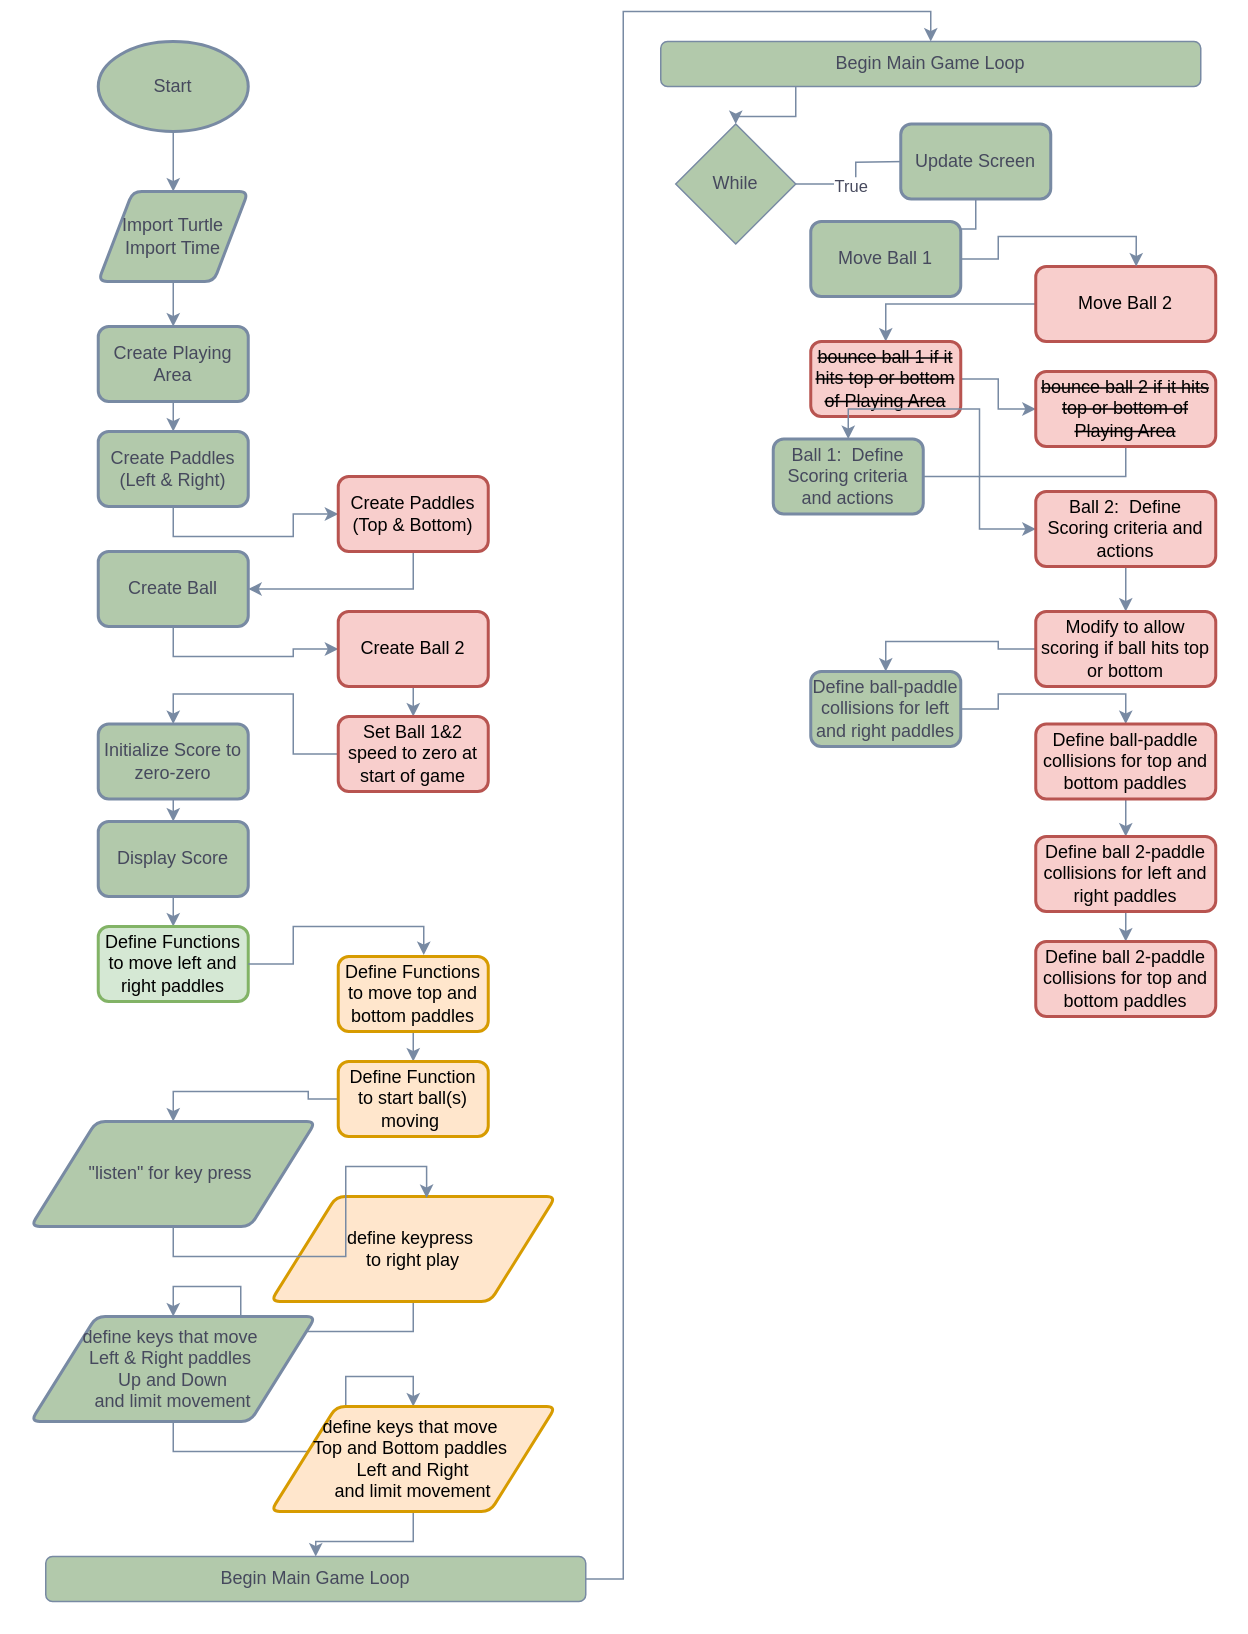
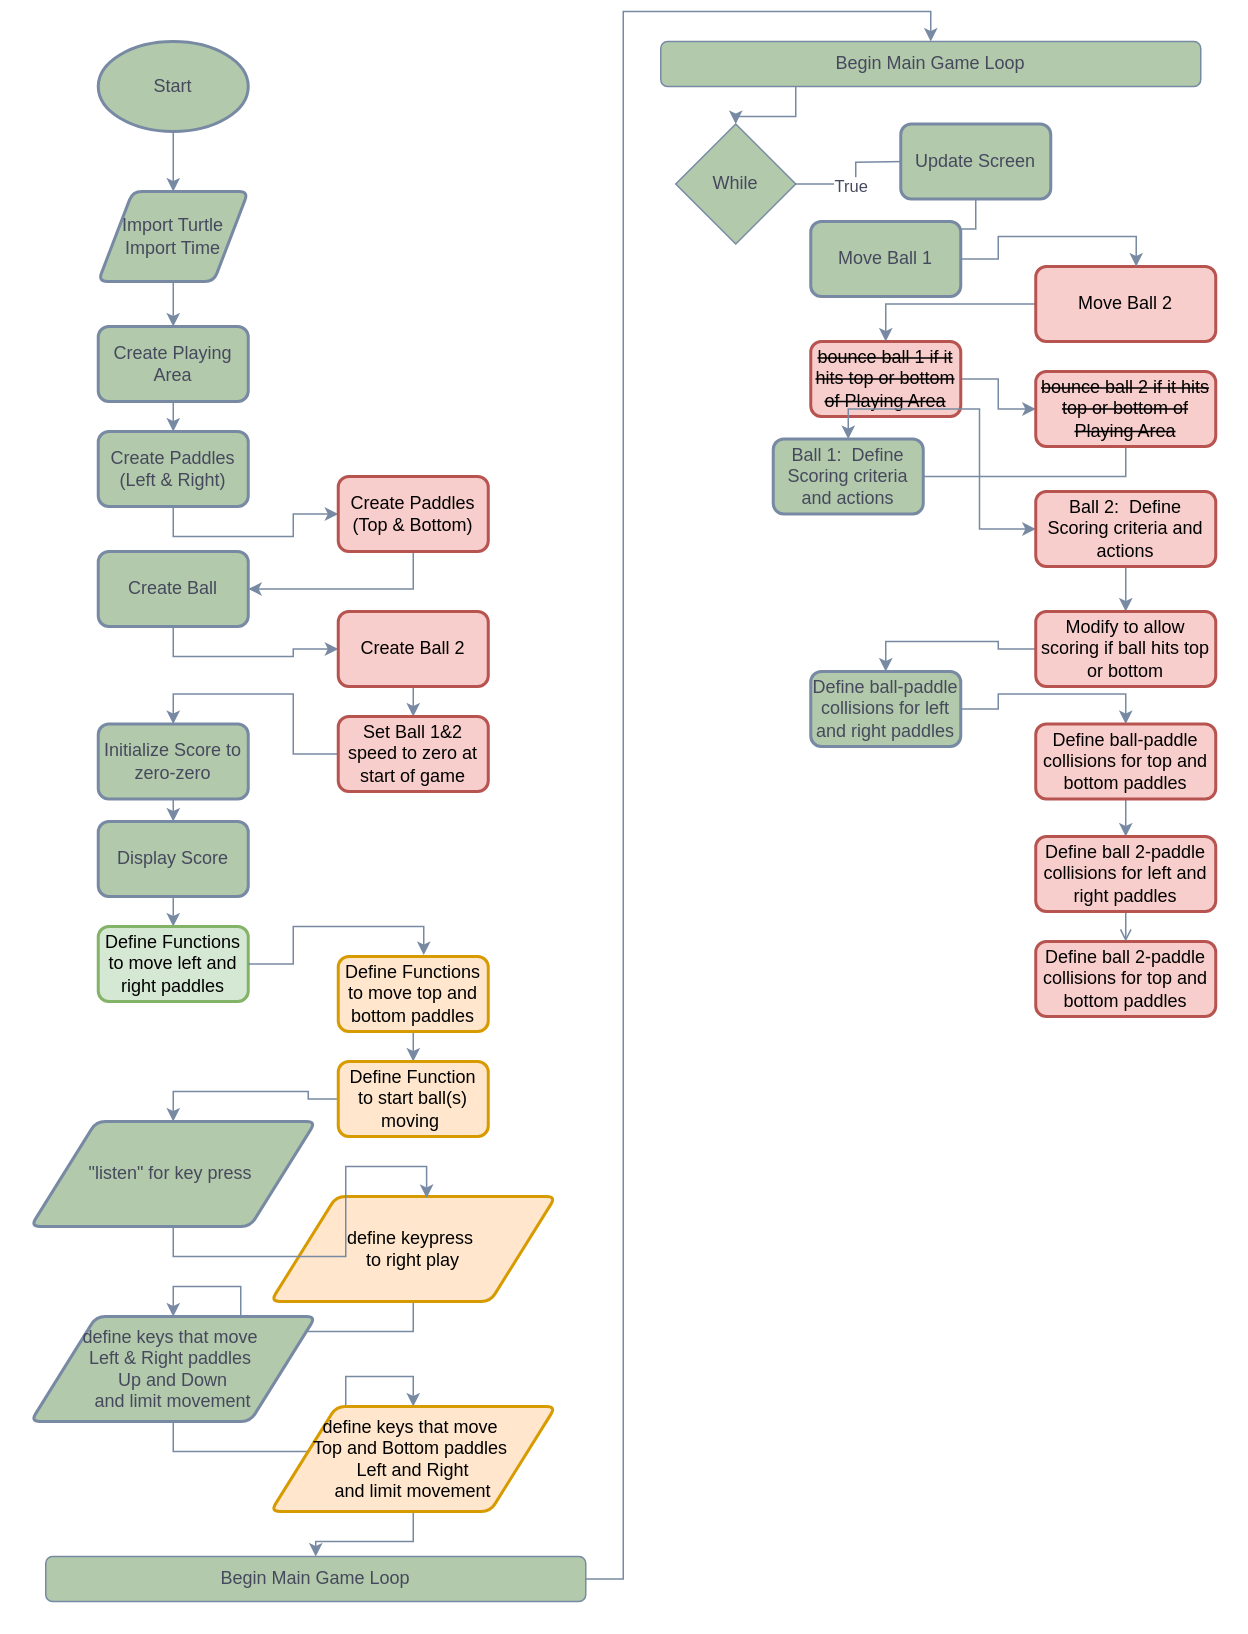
edge "Define ball 2-paddle collisions for left and right paddles" -> "Define ball 2-paddle collisions for top and bottom paddles": arrowhead classic -> open
